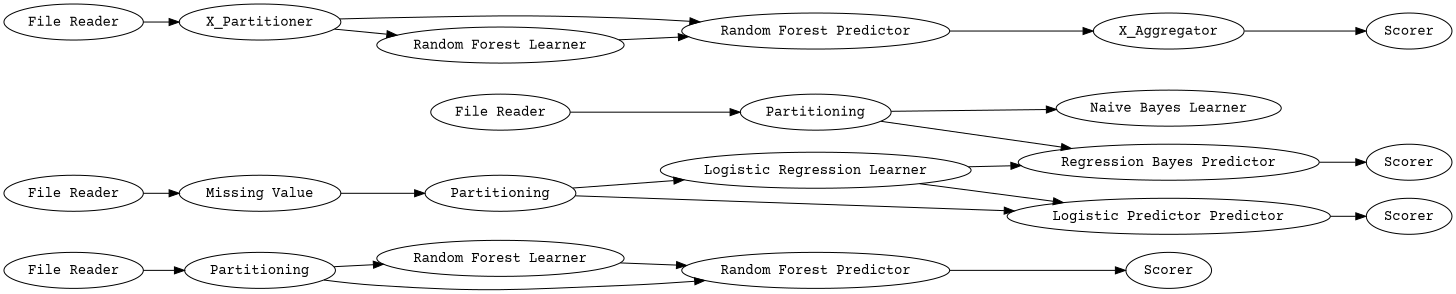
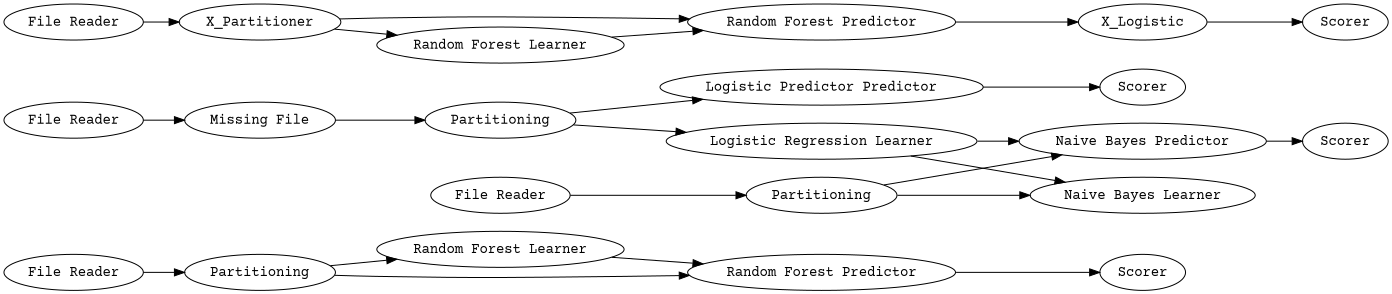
node "X_Aggregator": label "X_Aggregator" -> "X_Logistic"
node "Regression Bayes Predictor": label "Regression Bayes Predictor" -> "Naive Bayes Predictor"
node "Missing Value": label "Missing Value" -> "Missing File"
edge "Logistic Regression Learner" -> "Logistic Predictor Predictor": now "Logistic Regression Learner" -> "Naive Bayes Learner"
